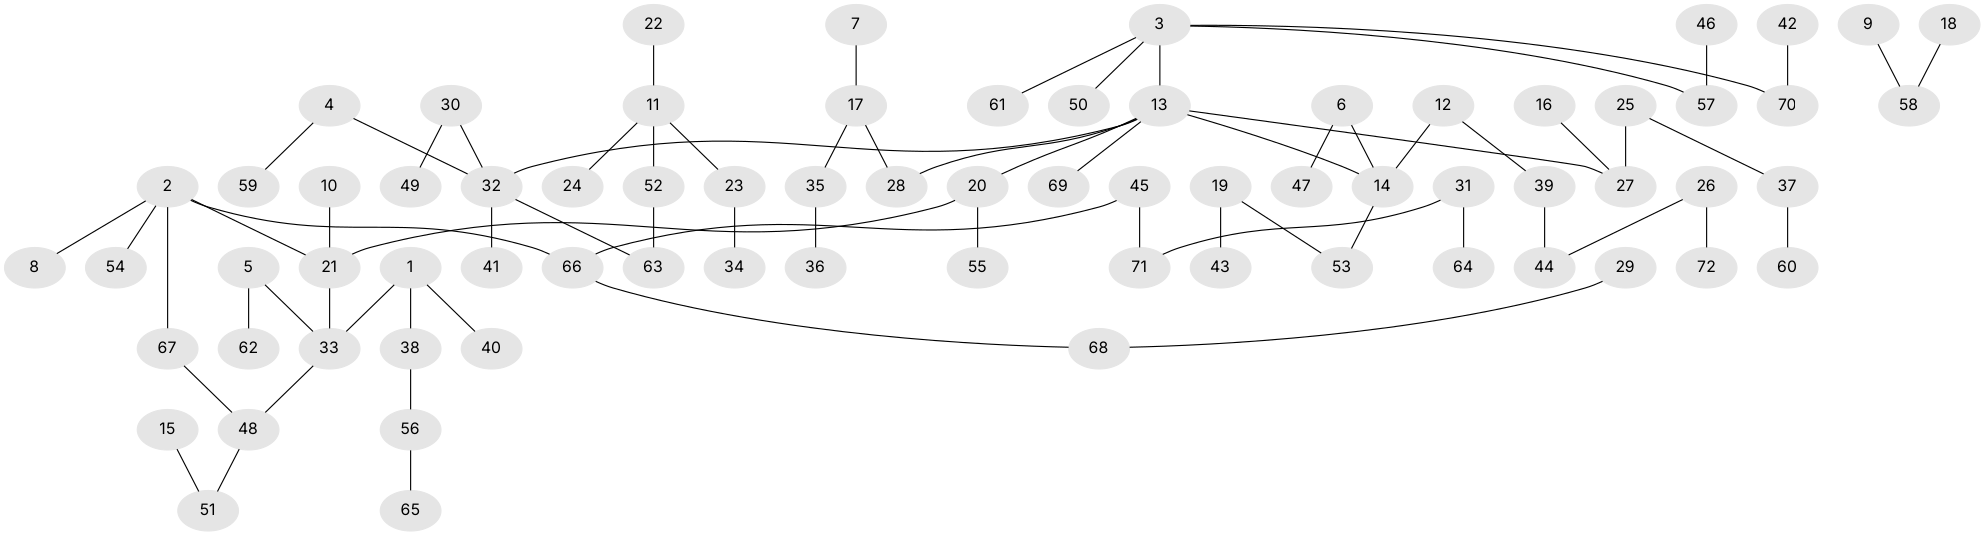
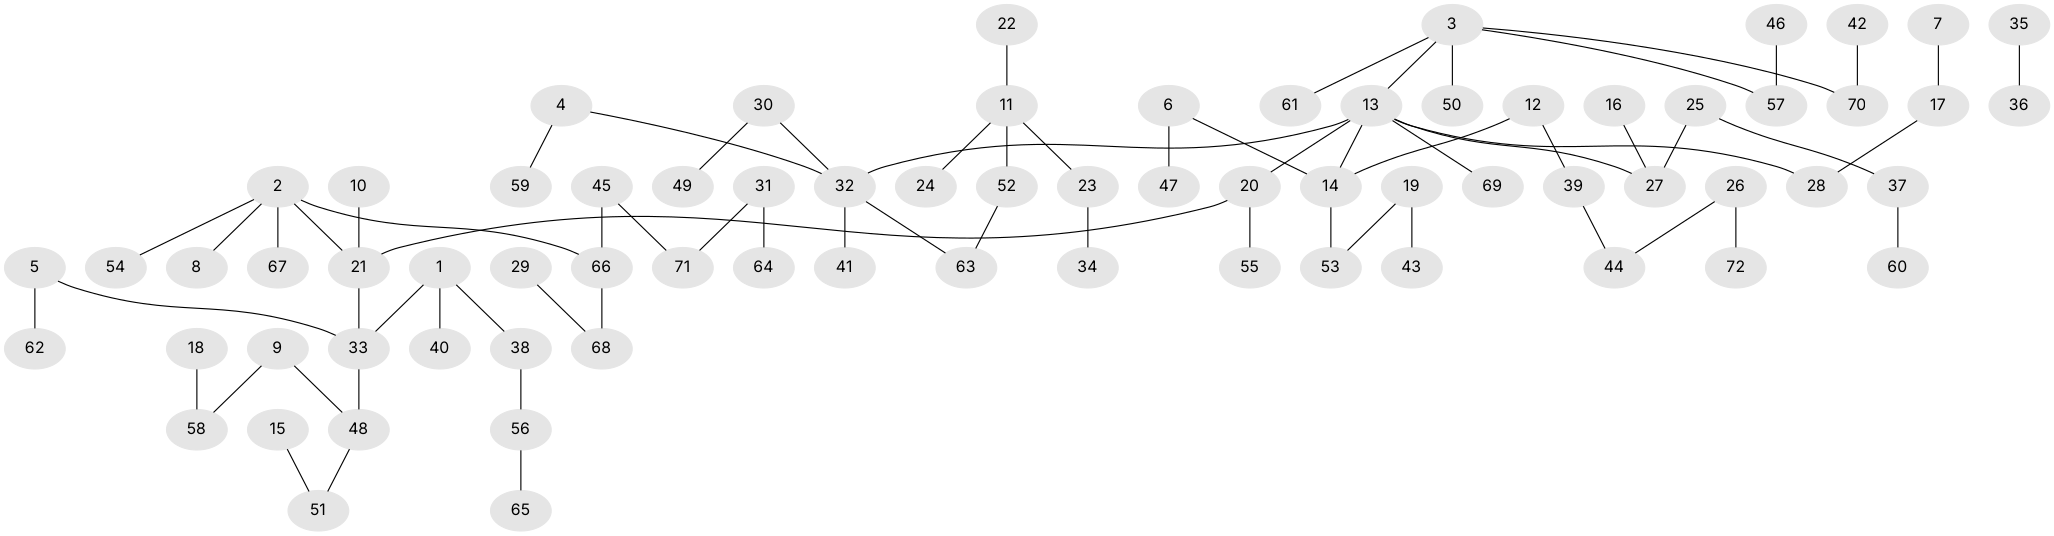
edge "17" -- "35": removed
edge "67" -- "48": now "9" -- "48"
